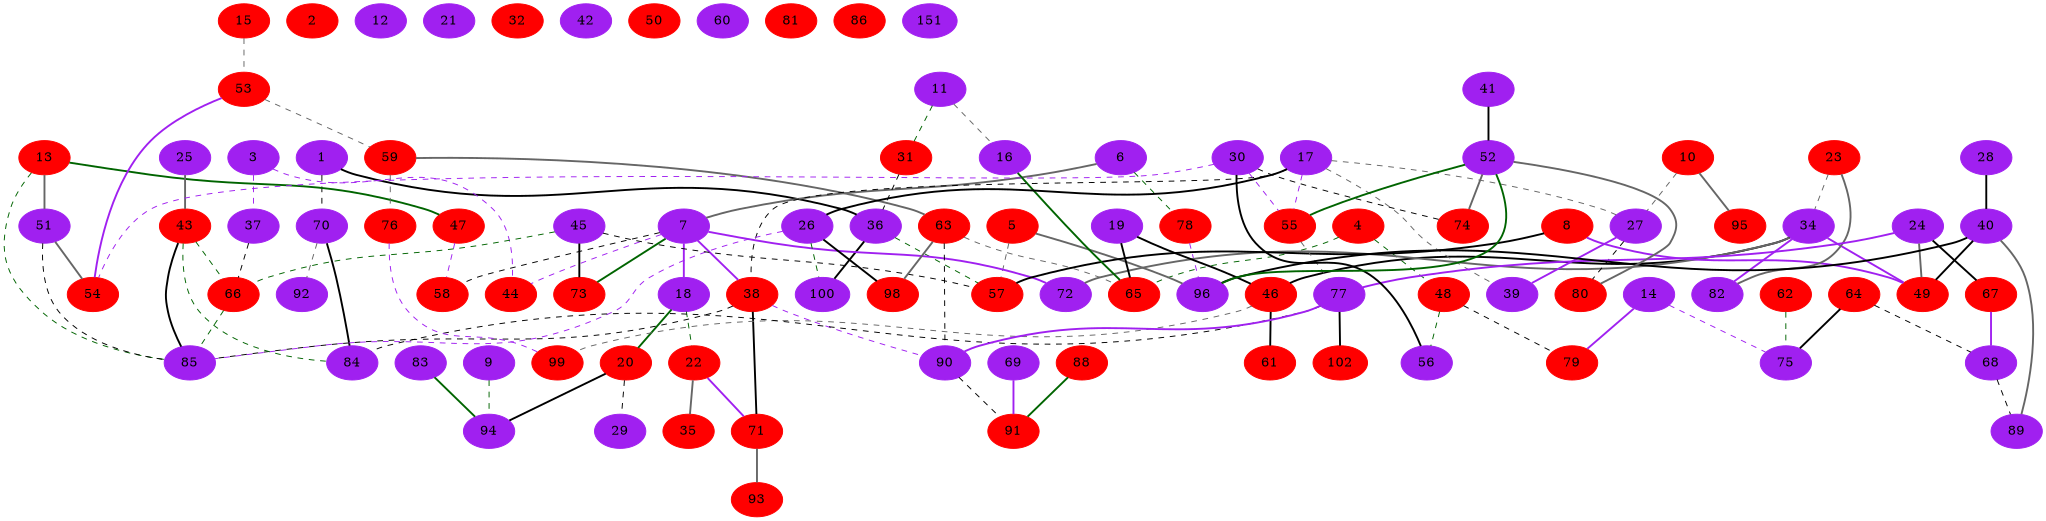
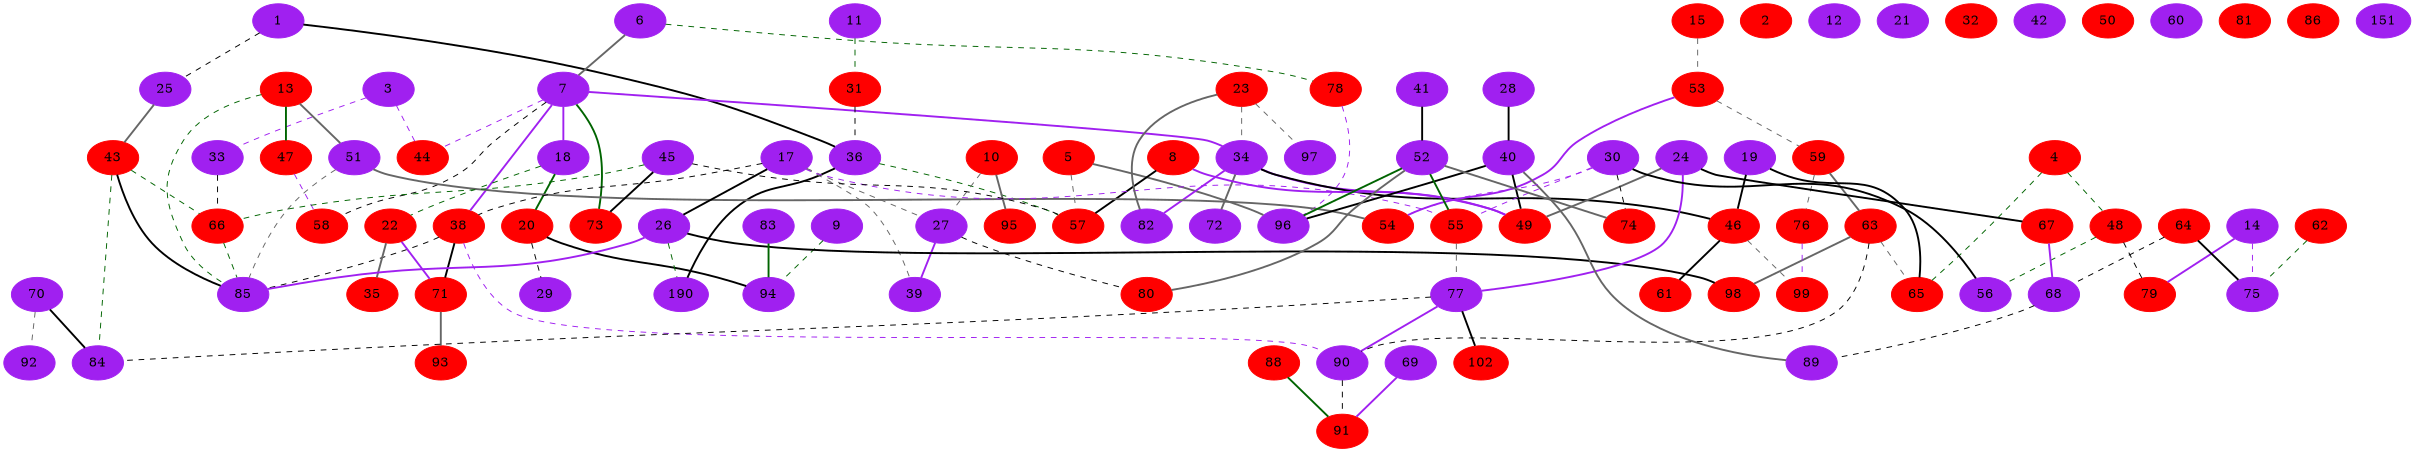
node "16": removed
node "97": added
edge "1" -- "70": now "1" -- "25"
node "37": label "37" -> "33"
edge "7" -- "72": now "7" -- "34"
node "100": label "100" -> "190"
edge "51" -- "85": color black -> gray40
edge "26" -- "85": style dashed -> bold
